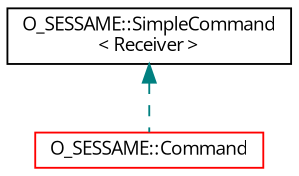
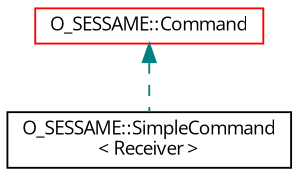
edge "O_SESSAME::Command" -> "O_SESSAME::SimpleCommand < Receiver >": reversed
